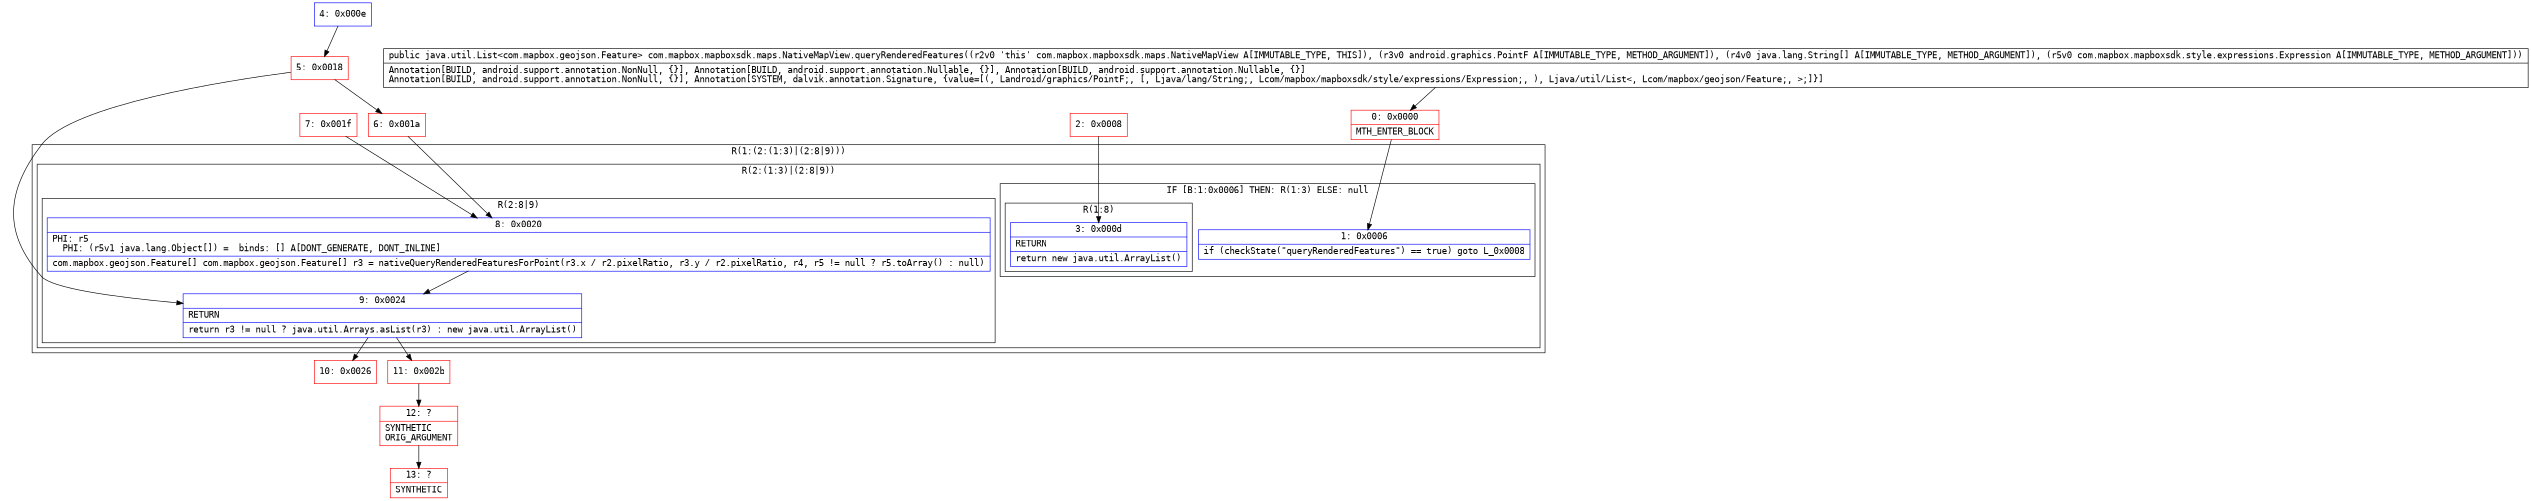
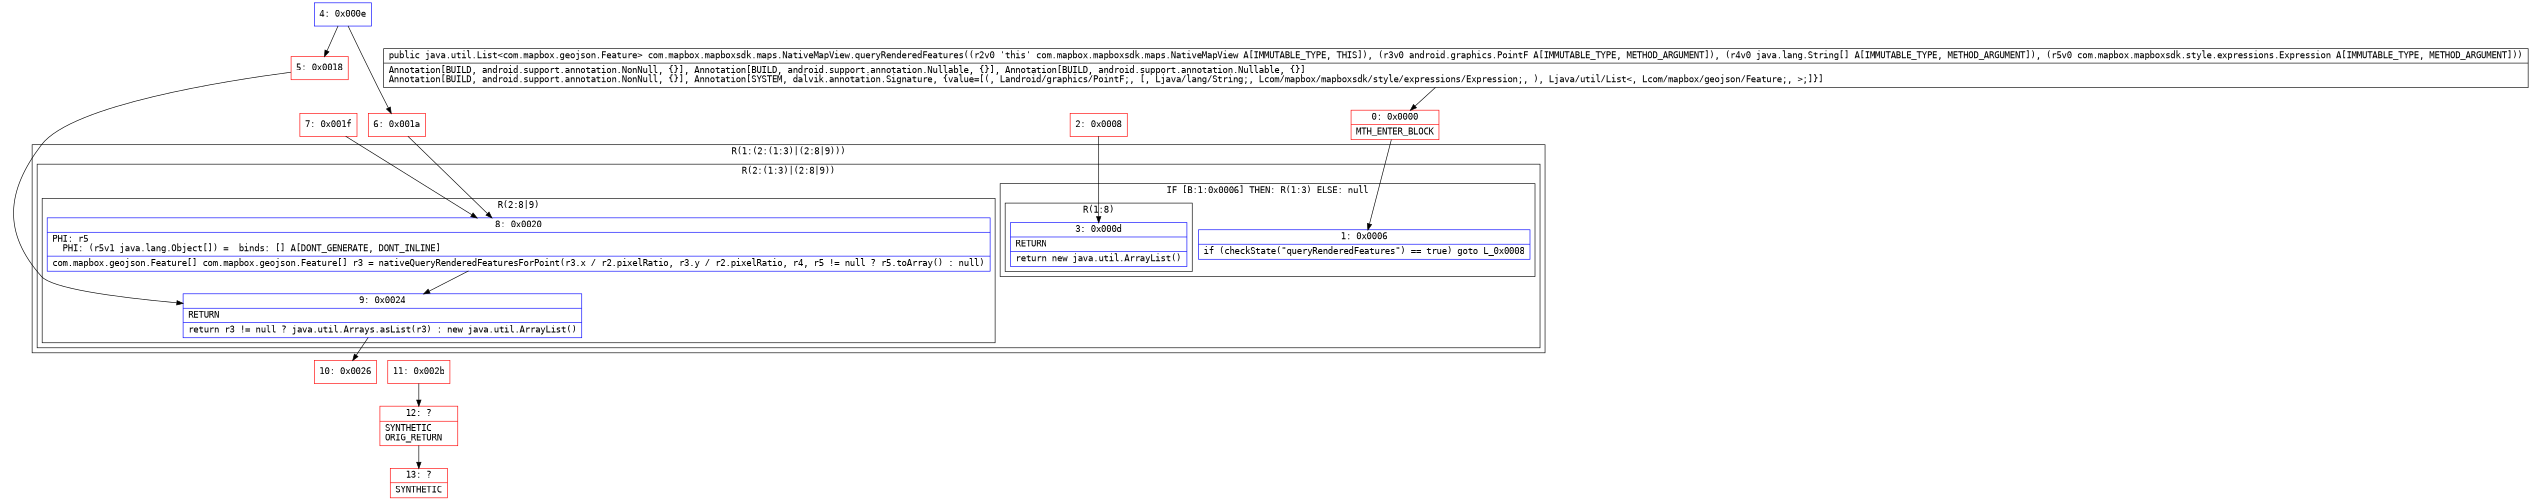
edge "5: 0x0018" -> "6: 0x001a": now "4: 0x000e" -> "6: 0x001a"
edge "9: 0x0024" -> "11: 0x002b": removed
node "12: ?": text "ORIG_ARGUMENT" -> "ORIG_RETURN"
